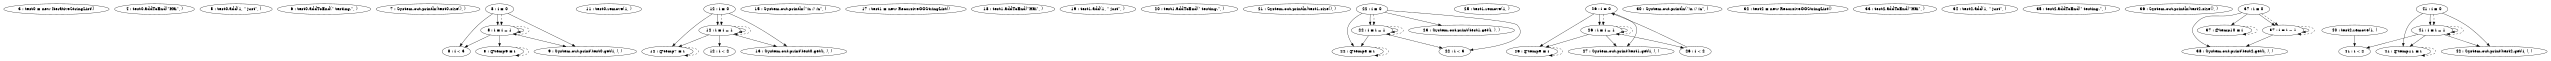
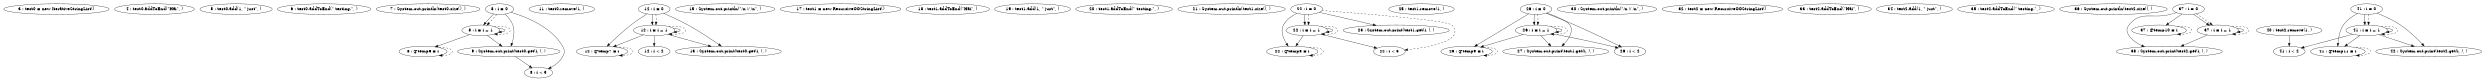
edge "22 : i = 0" -> "22 : i < 3": style solid -> dashed
edge "26 : i < 2" -> "26 : i = 0": reversed
edge "8 : i = i + 1" -> "8 : i < 3": now "9 : System.out.print(test0.get(i, ), )" -> "8 : i < 3"
